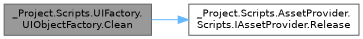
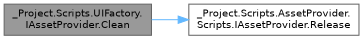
node "_Project.Scripts.UIFactory. UIObjectFactory.Clean": label "_Project.Scripts.UIFactory. UIObjectFactory.Clean" -> "_Project.Scripts.UIFactory. IAssetProvider.Clean"
